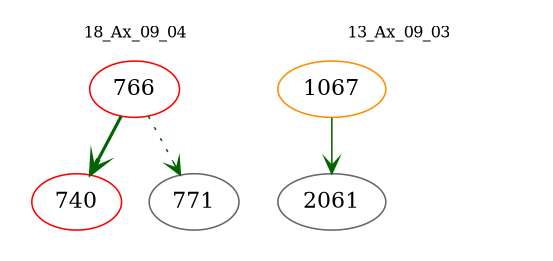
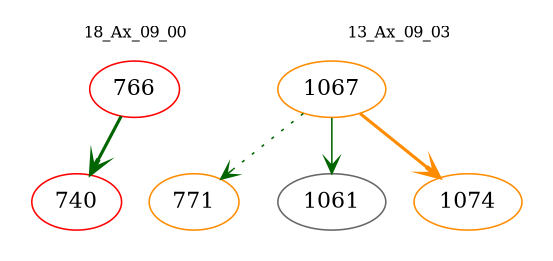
cluster "18_Ax_09_04": label "18_Ax_09_04" -> "18_Ax_09_00"
edge "766" -> "771": now "1067" -> "771"
node "771": color gray40 -> darkorange
node "2061": label "2061" -> "1061"
node "1074": added
